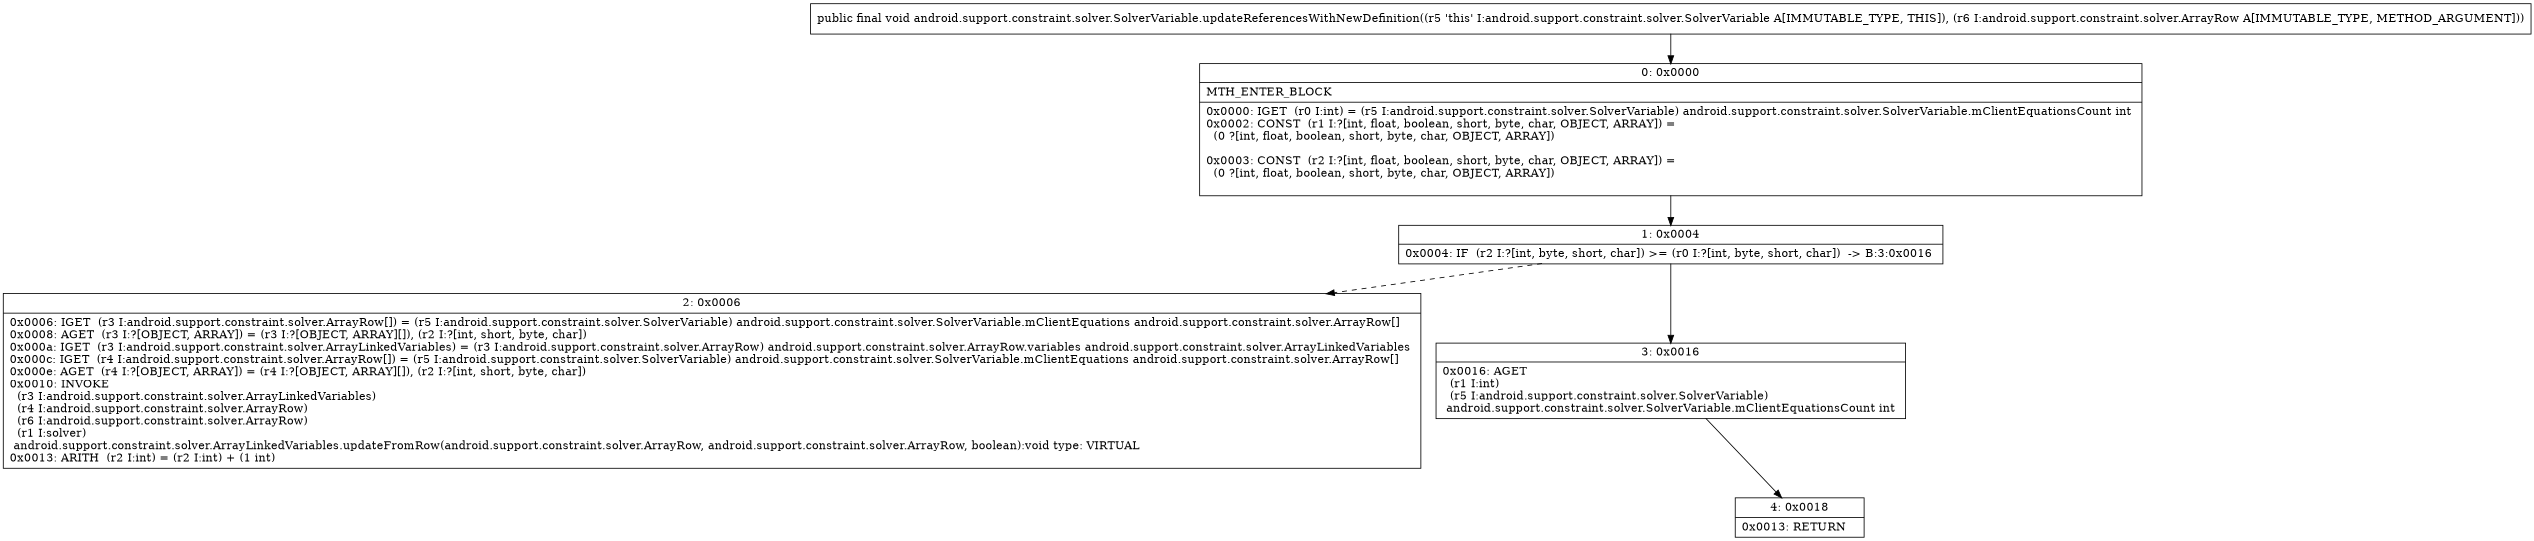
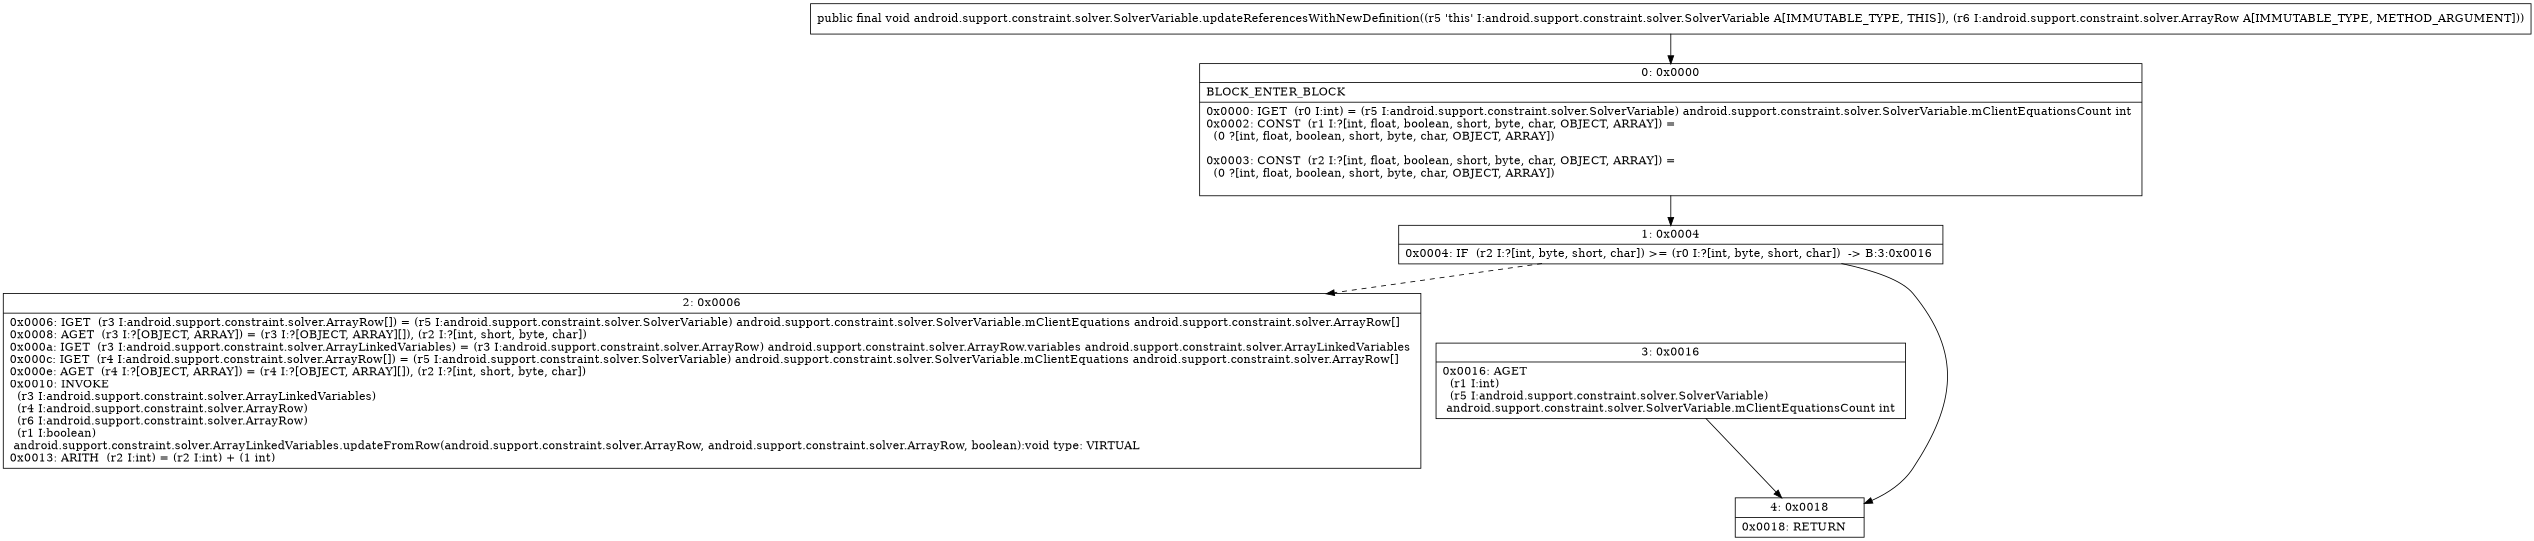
node "0: 0x0000": text "MTH_ENTER_BLOCK" -> "BLOCK_ENTER_BLOCK"
edge "1: 0x0004" -> "3: 0x0016": now "1: 0x0004" -> "4: 0x0018"
node "2: 0x0006": text "(r1 I:solver)" -> "(r1 I:boolean)"
node "4: 0x0018": text "0x0013: RETURN" -> "0x0018: RETURN"
